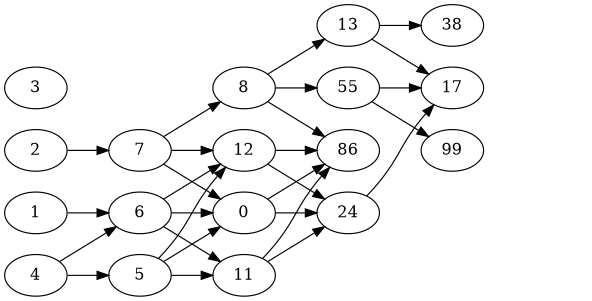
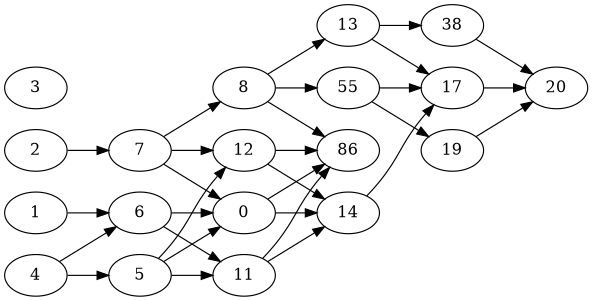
node "20": added
node "99": label "99" -> "19"
edge "6" -> "12": removed
node "24": label "24" -> "14"
